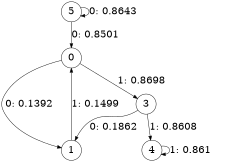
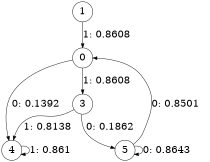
edge "0" -> "3": label "1: 0.8698   " -> "1: 0.8608   "
edge "0" -> "1": now "0" -> "4"
edge "1" -> "0": label "1: 0.1499   " -> "1: 0.8608   "
edge "3" -> "1": now "3" -> "5"
edge "3" -> "4": label "1: 0.8608   " -> "1: 0.8138   "
